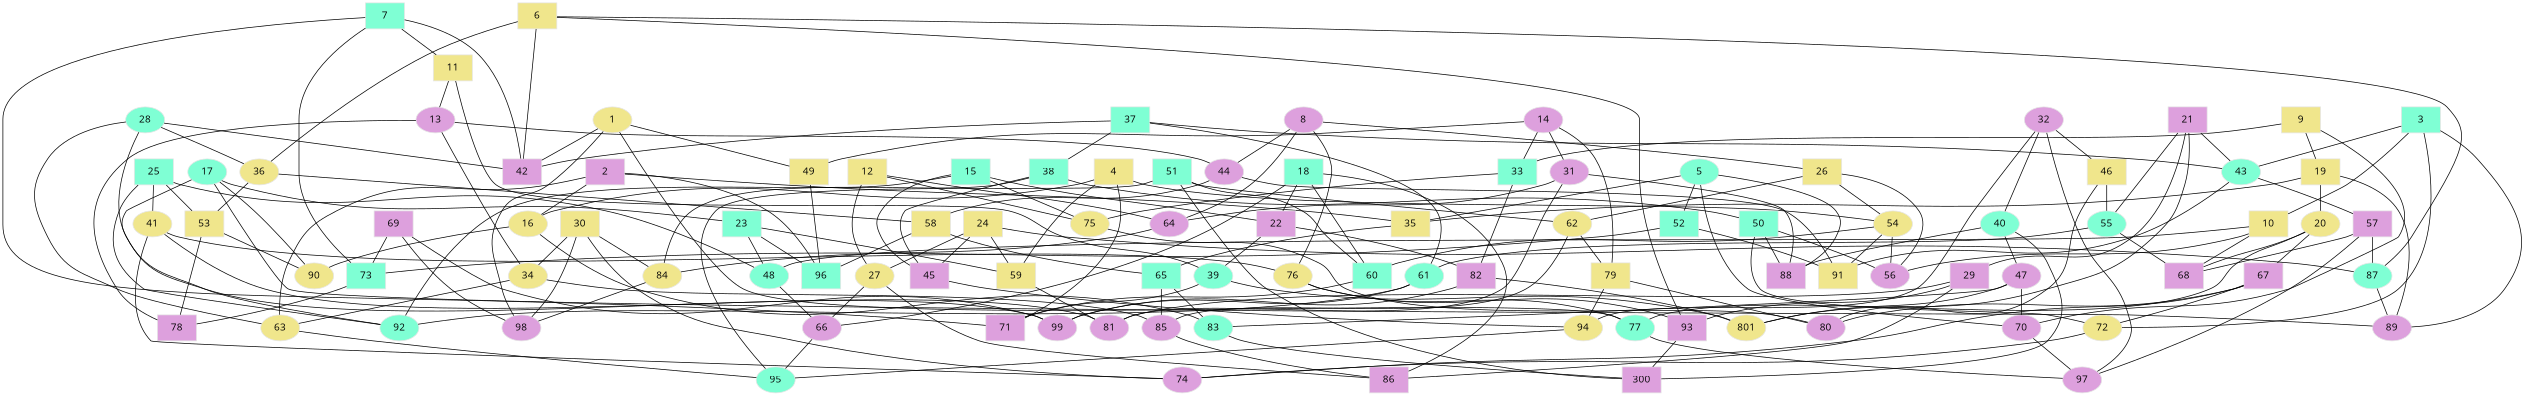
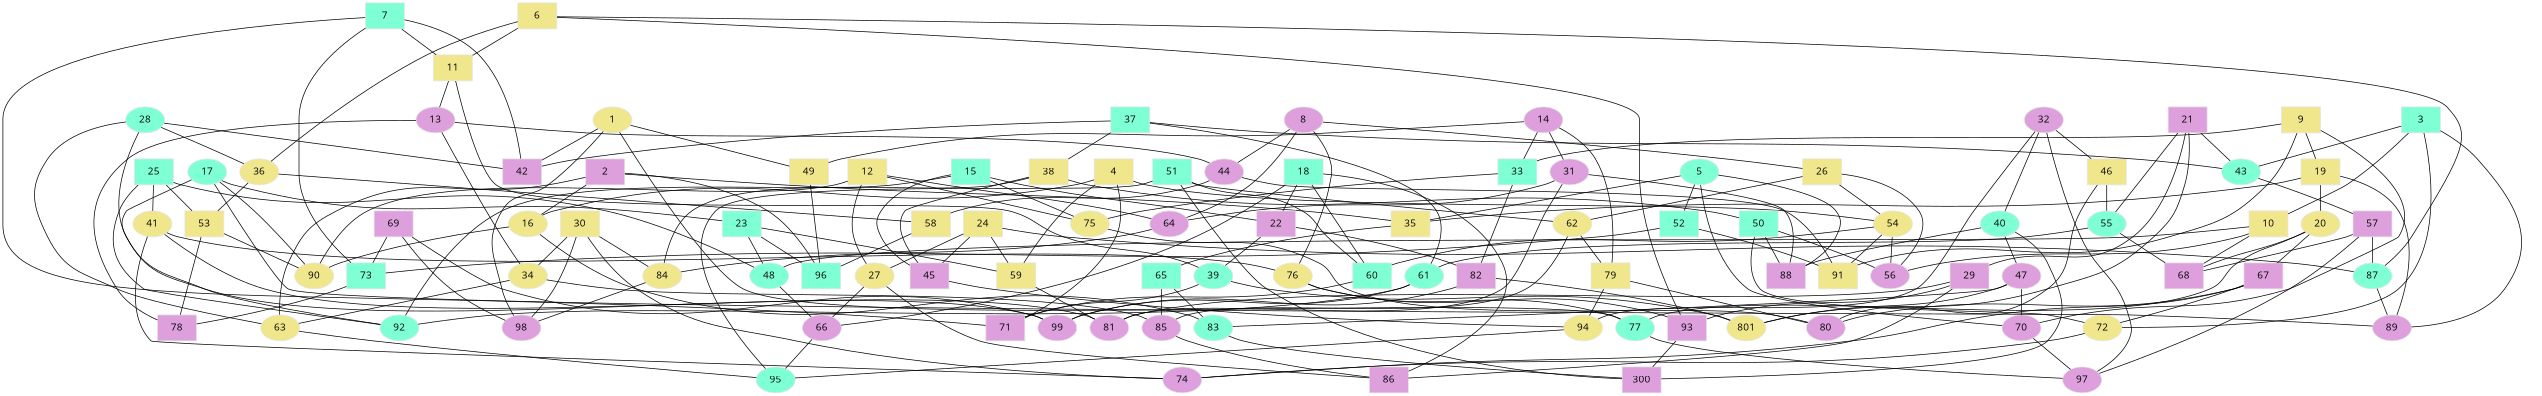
edge "6" -- "42": now "6" -- "11"
node "38": fillcolor aquamarine -> khaki
edge "12" -- "90": added
edge "43" -- "91": now "9" -- "91"
edge "58" -- "65": removed
